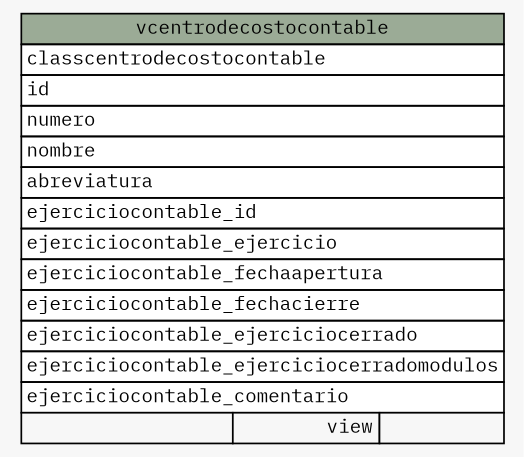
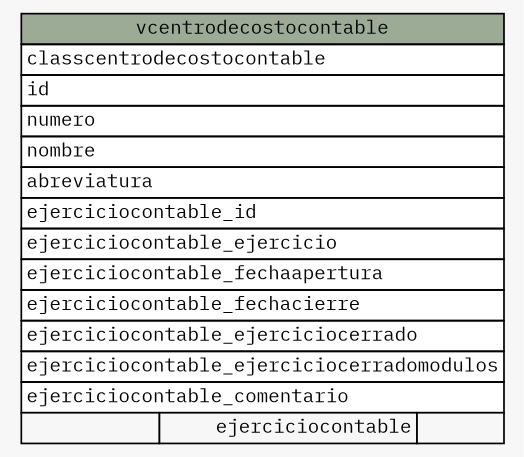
node "vcentrodecostocontable": text "view" -> "ejerciciocontable"
